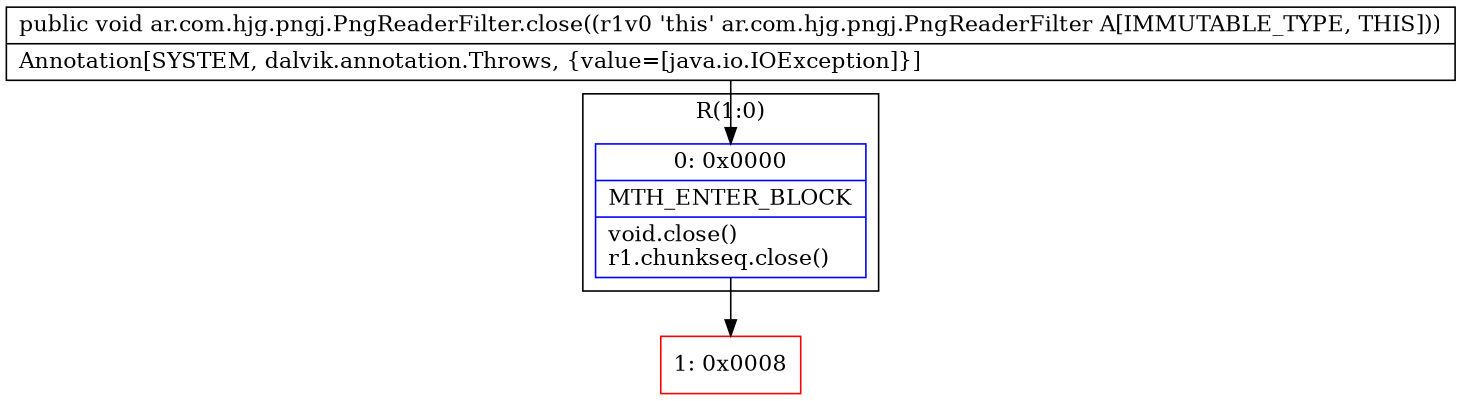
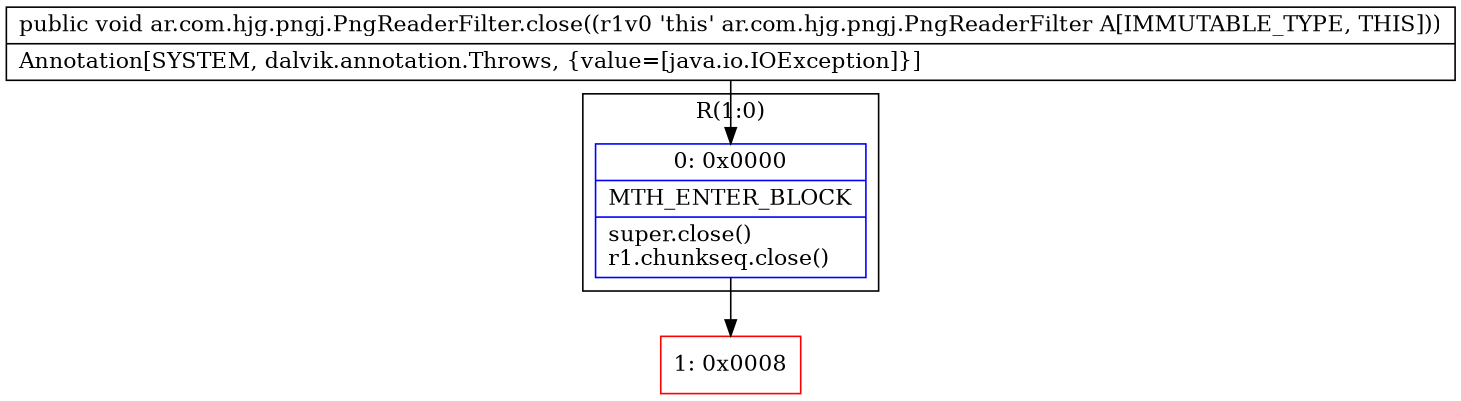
node "0: 0x0000": text "void.close()" -> "super.close()"
